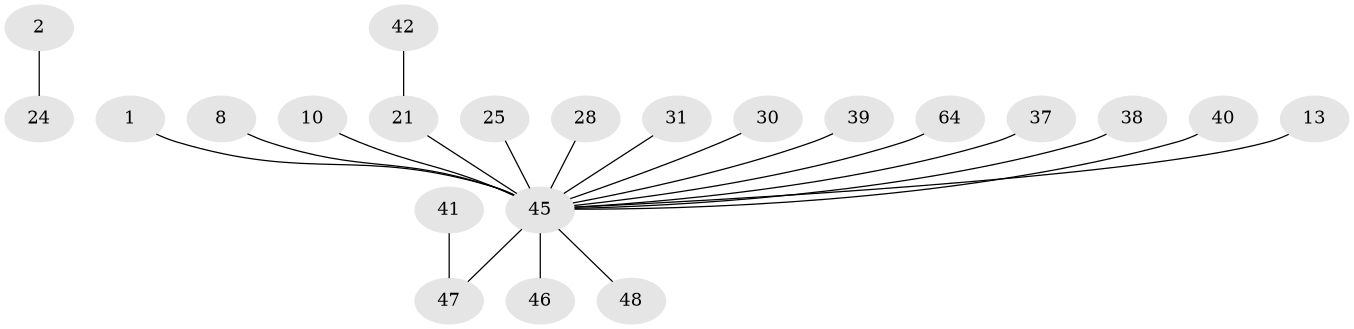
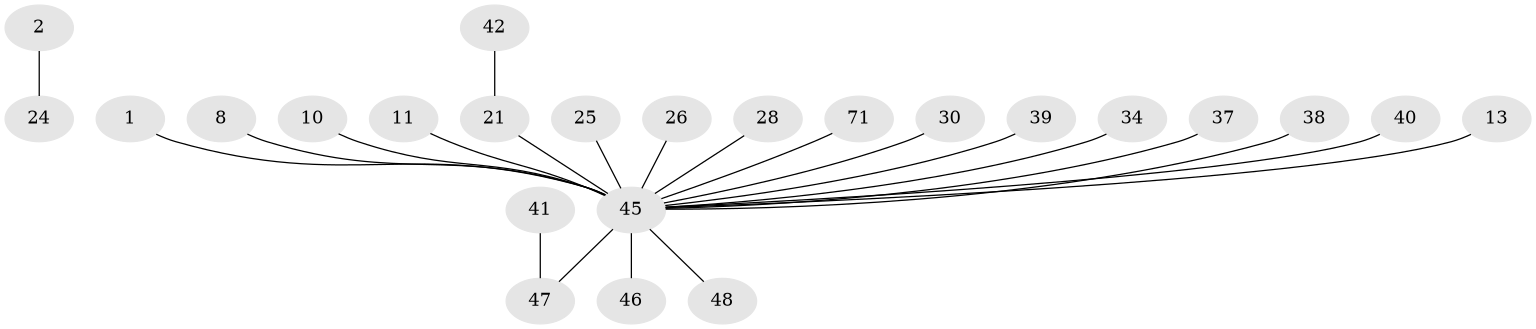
node "11": added
node "26": added
node "31": label "31" -> "71"
node "64": label "64" -> "34"
